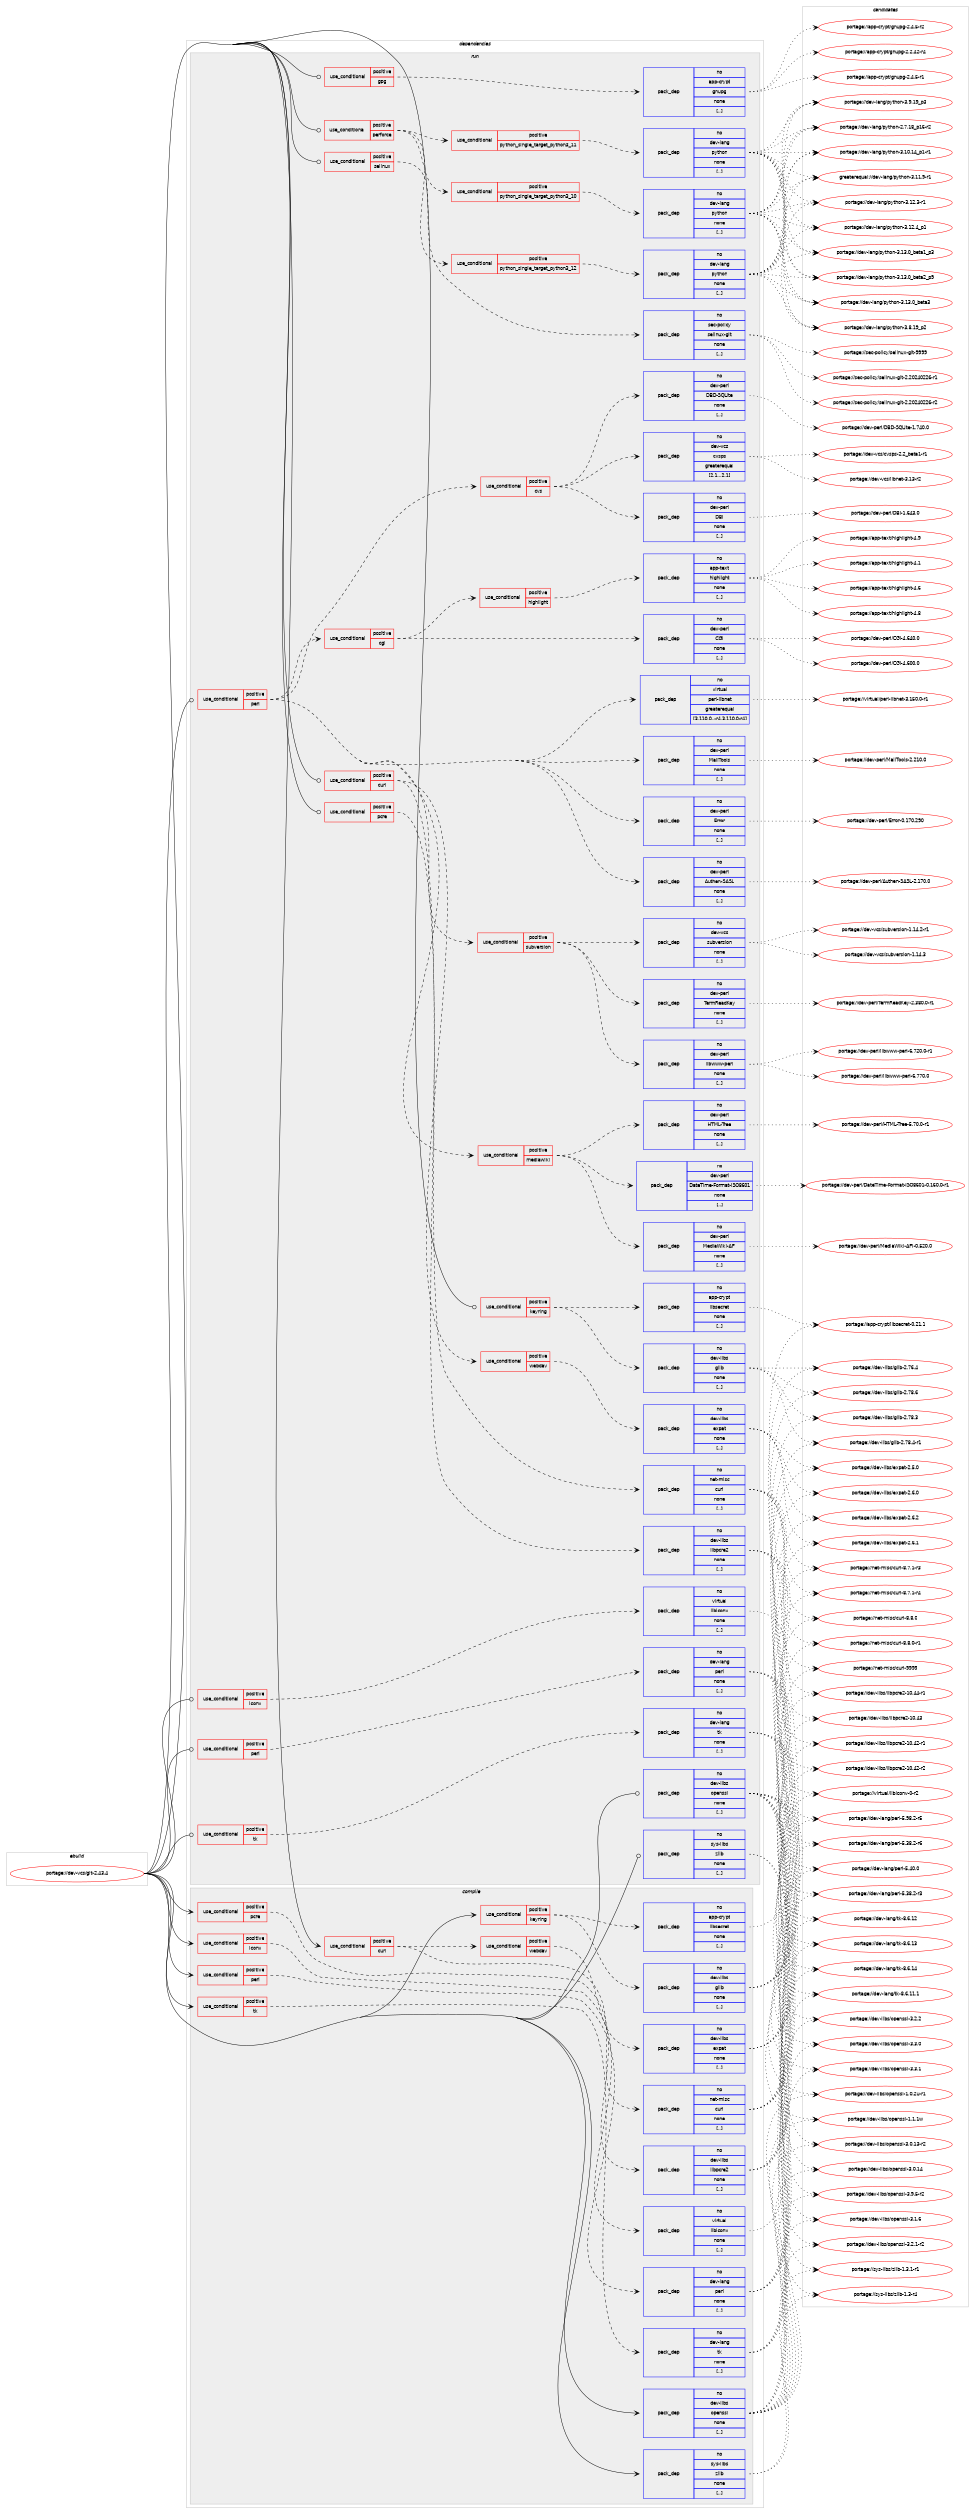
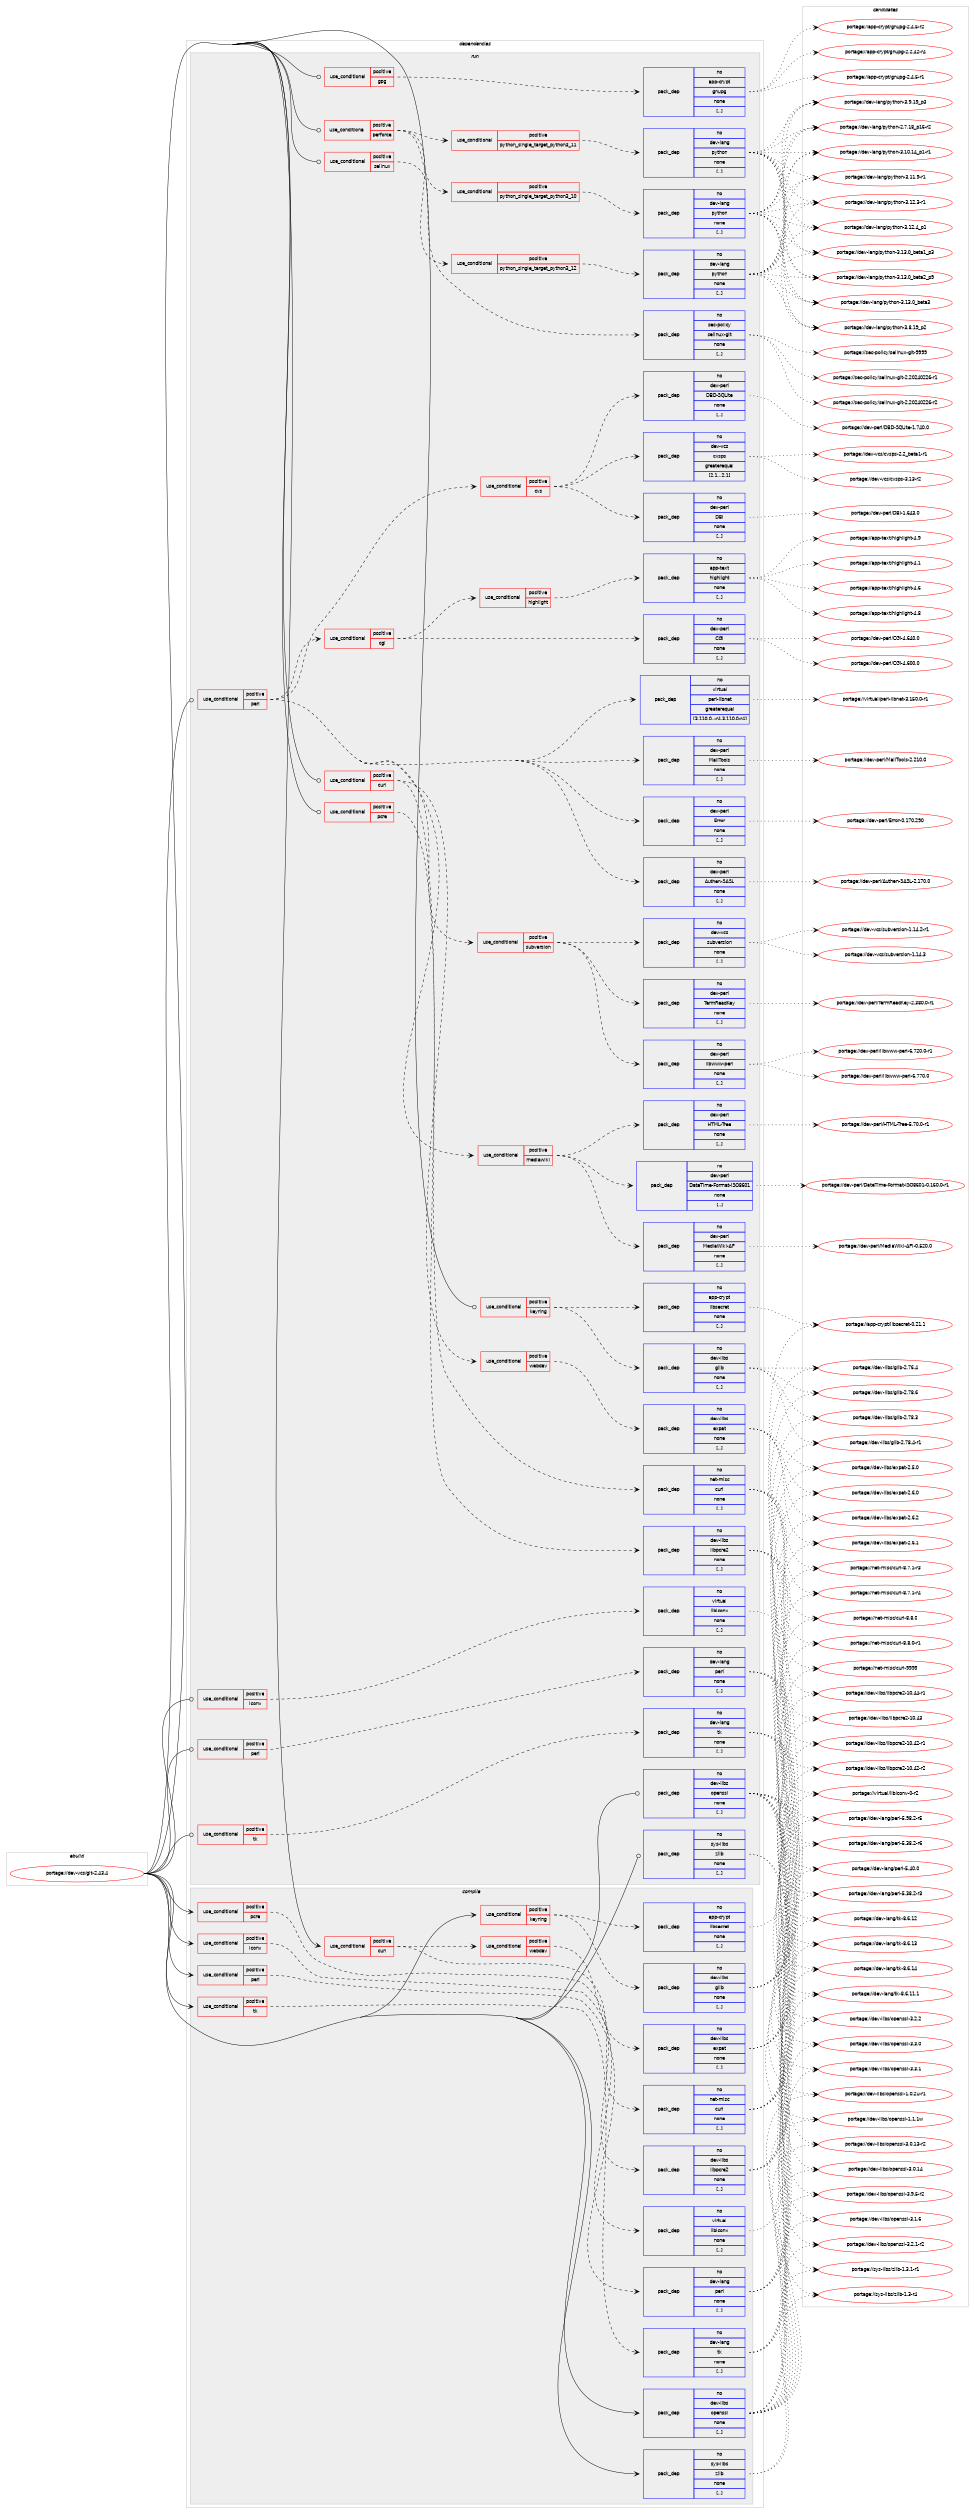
node "greaterequal://dev-lang/python-3.11.9-r1": label "greaterequal://dev-lang/python-3.11.9-r1" -> "portage://dev-lang/python-3.11.9-r1"
node "portage://dev-vcs/libnet-3.13-r2": label "portage://dev-vcs/libnet-3.13-r2" -> "portage://dev-vcs/cvsps-3.13-r2"
